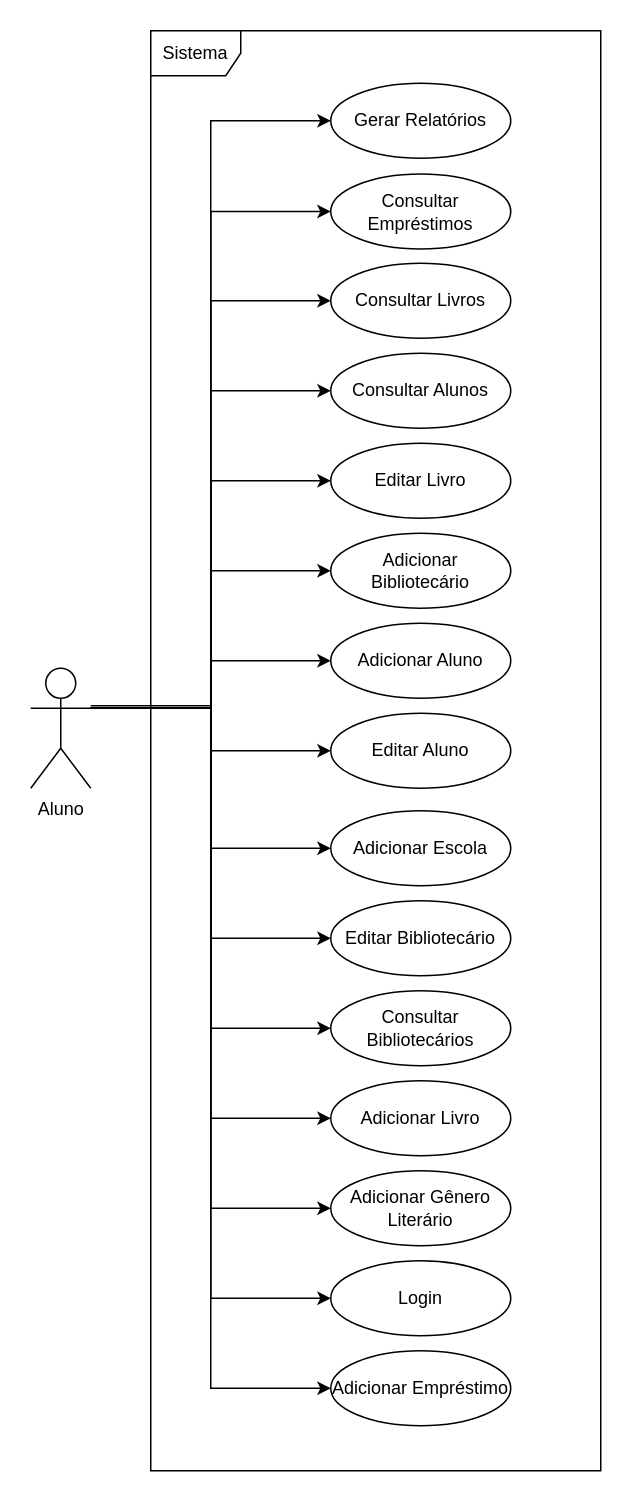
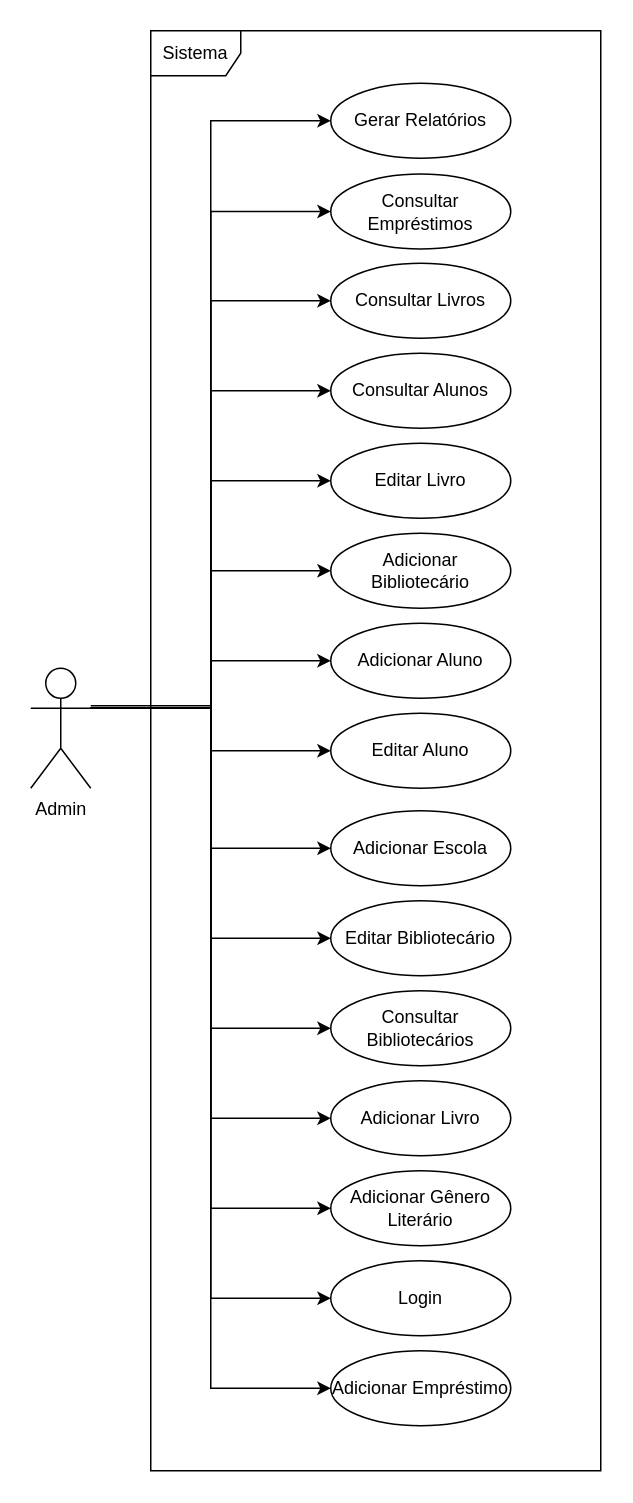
node "Aluno": label "Aluno" -> "Admin"
